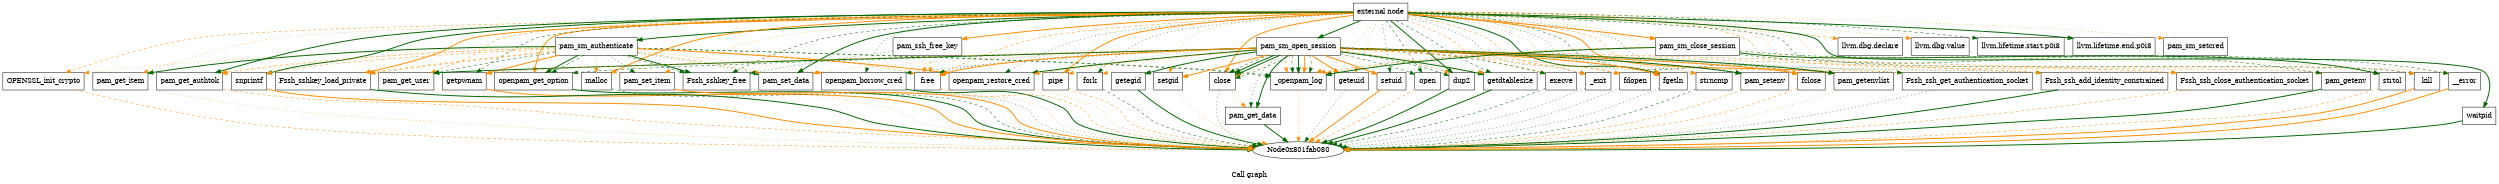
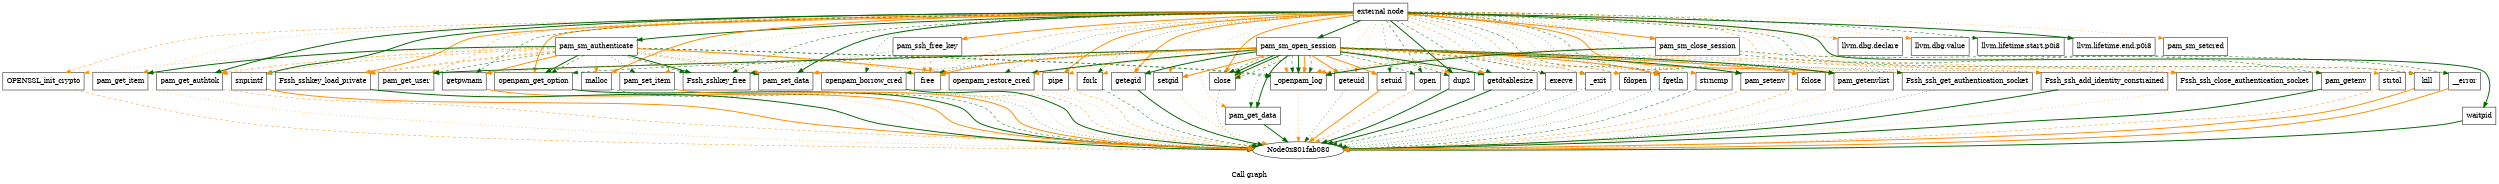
edge "external node" -> "getegid": added
edge "external node" -> "fgetln": style bold -> dashed
edge "pam_sm_close_session" -> "strtol": removed
edge "close" -> "pam_get_data": now "external node" -> "pam_get_data"
edge "Fssh_ssh_close_authentication_socket" -> "Node0x801fab080": style dashed -> dotted
